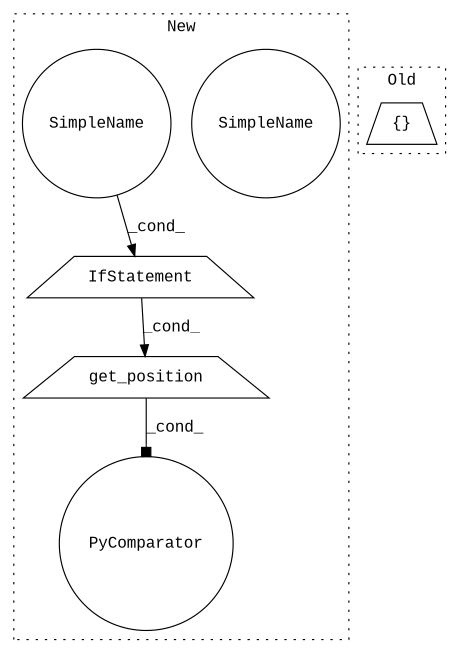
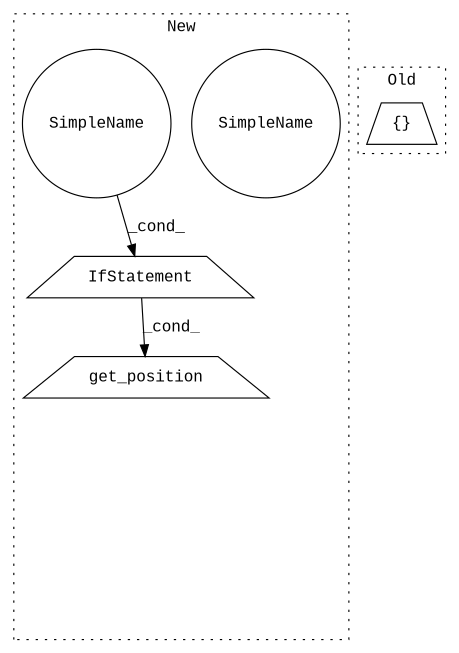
node "PyComparator": removed
